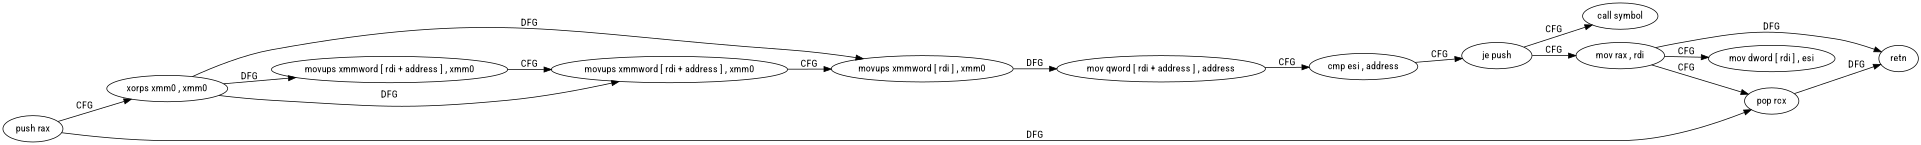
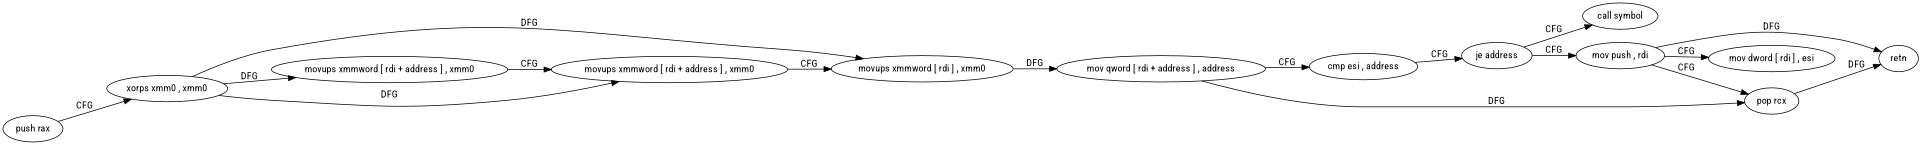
node "je push": label "je push" -> "je address"
node "mov rax , rdi": label "mov rax , rdi" -> "mov push , rdi"
edge "push rax" -> "pop rcx": now "mov qword [ rdi + address ] , address" -> "pop rcx"
